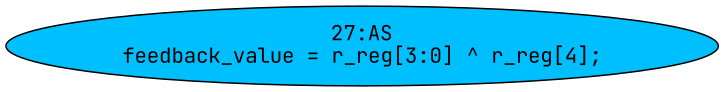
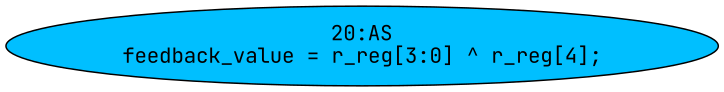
node "27:AS feedback_value = r_reg[3:0] ^ r_reg[4];": label "27:AS feedback_value = r_reg[3:0] ^ r_reg[4];" -> "20:AS feedback_value = r_reg[3:0] ^ r_reg[4];"
